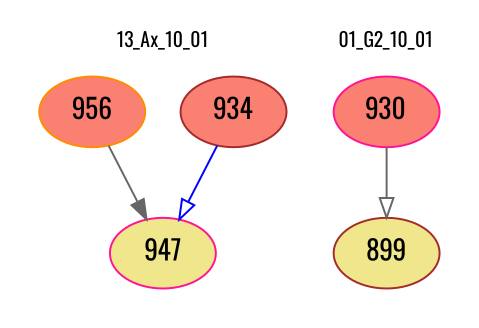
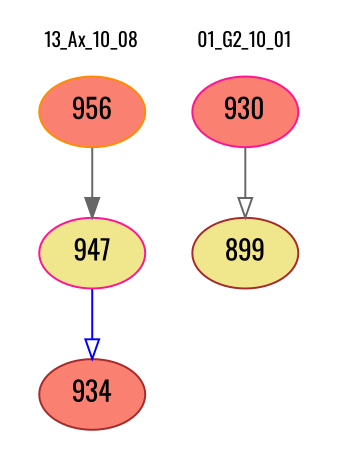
cluster "13_Ax_10_01": label "13_Ax_10_01" -> "13_Ax_10_08"
edge "934" -> "947": reversed
